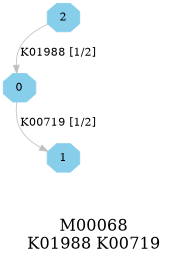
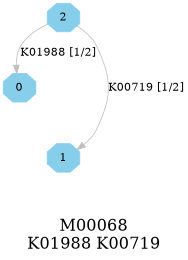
edge "0" -> "1": now "2" -> "1"
